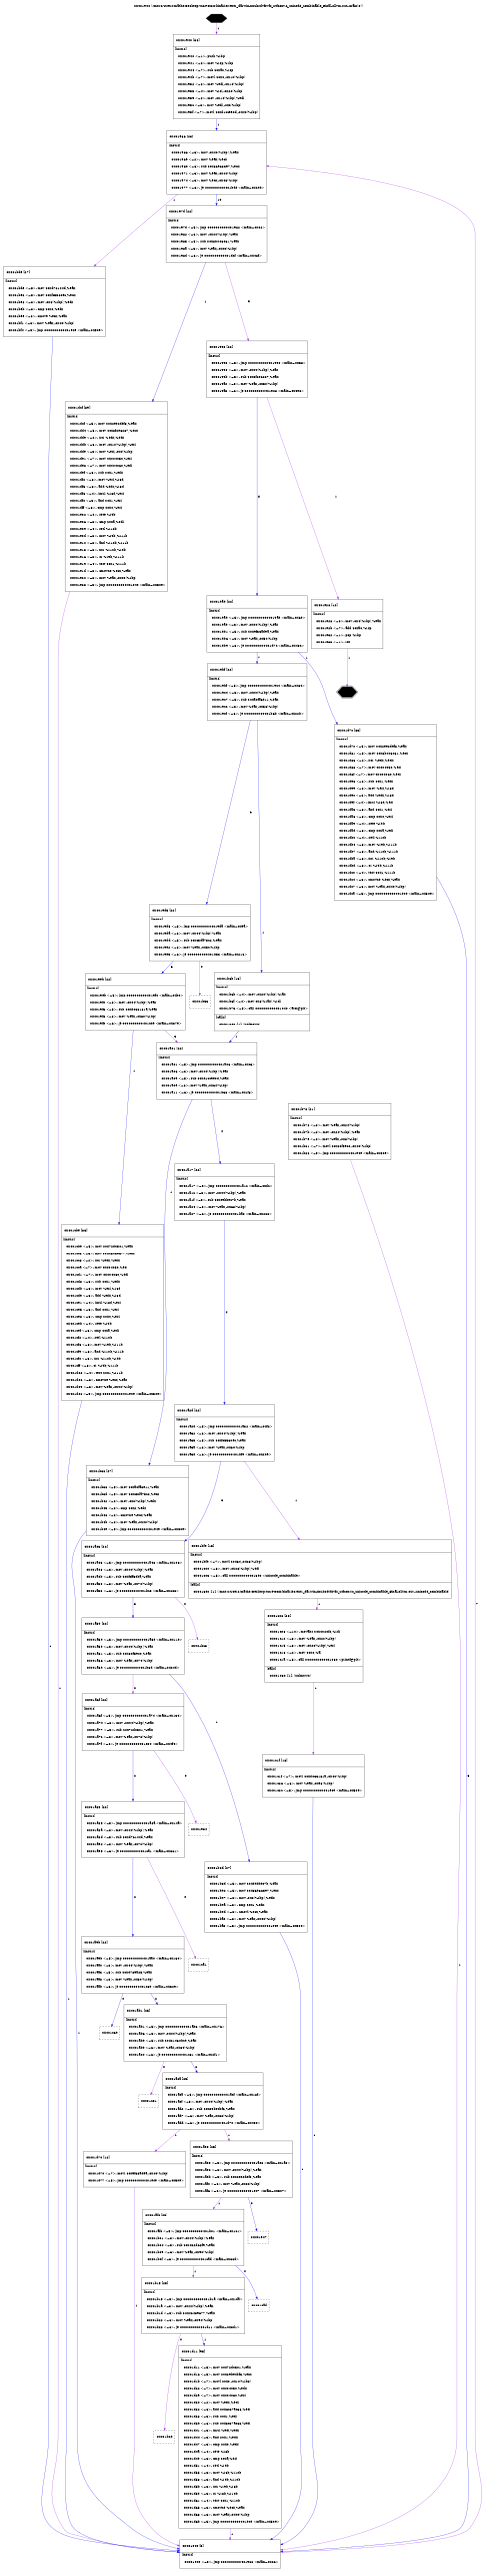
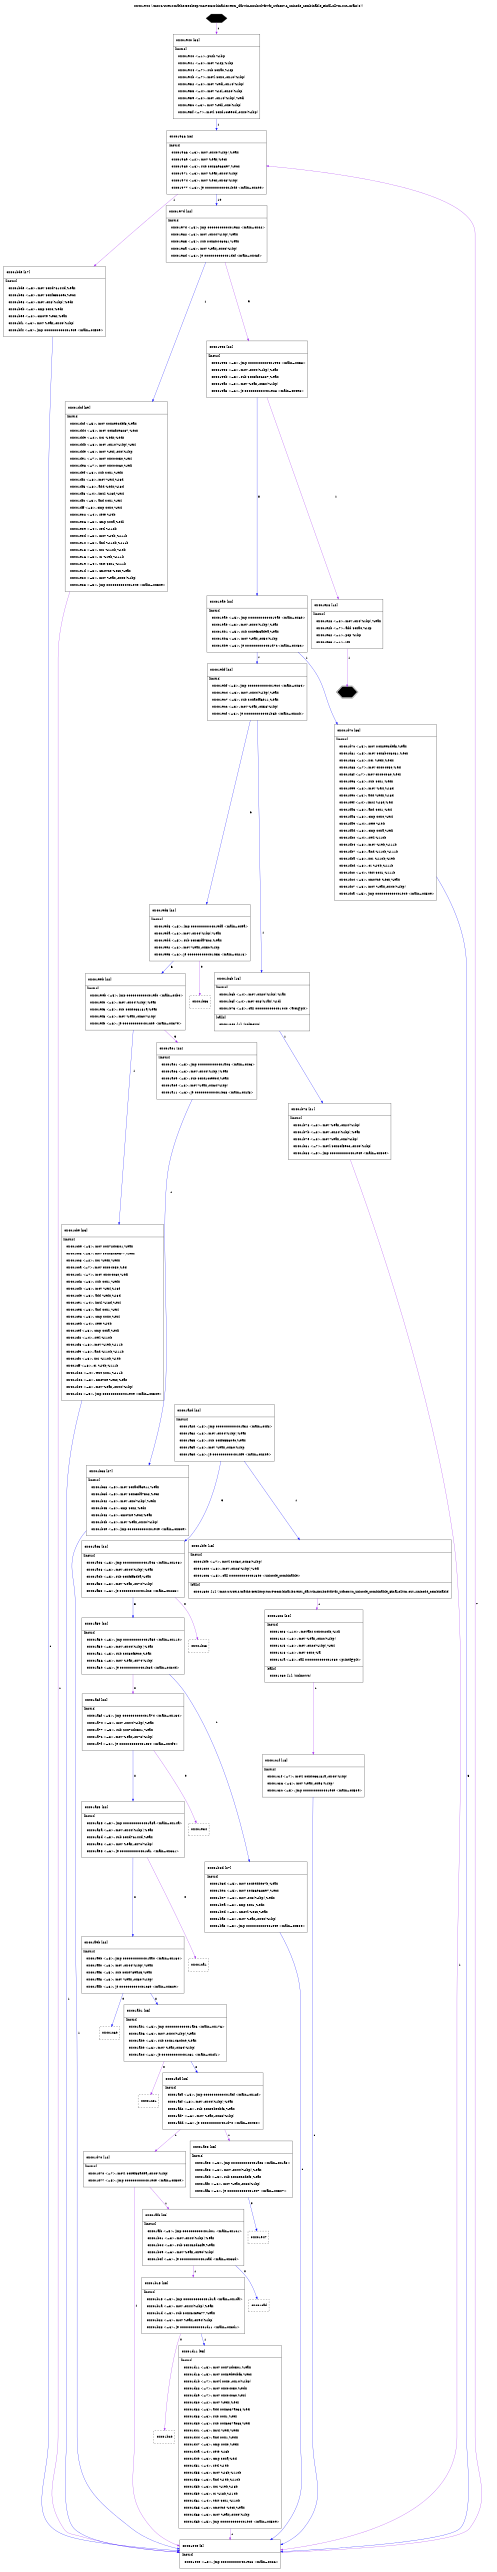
edge "0x401b6b [13]" -> "0x401a01 [22]": now "0x401b6b [13]" -> "0x401b78 [21]"
node "0x401a17 [22]": removed
edge "0x401a2d [22]" -> "0x401bf9 [15]": color purple -> blue
edge "0x401ae3 [25]" -> "0x401afc [25]": now "0x401d70 [12]" -> "0x401afc [25]"
